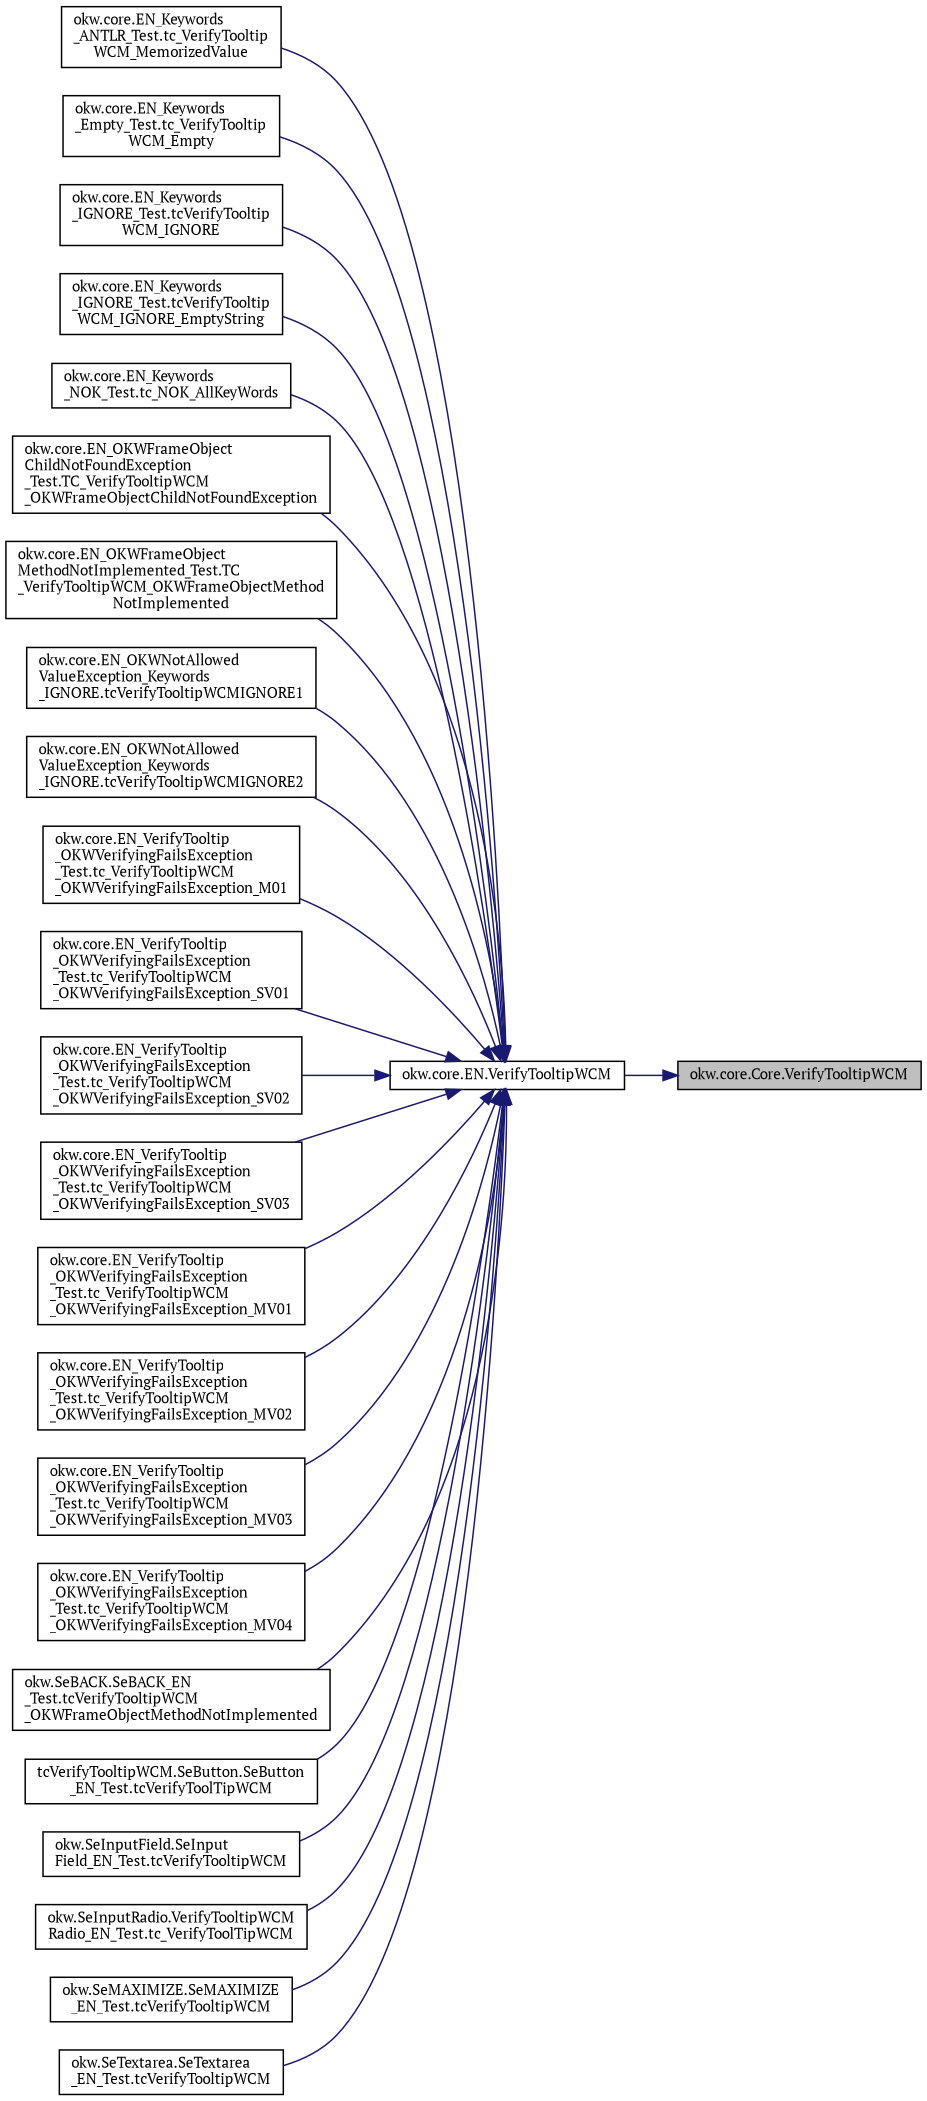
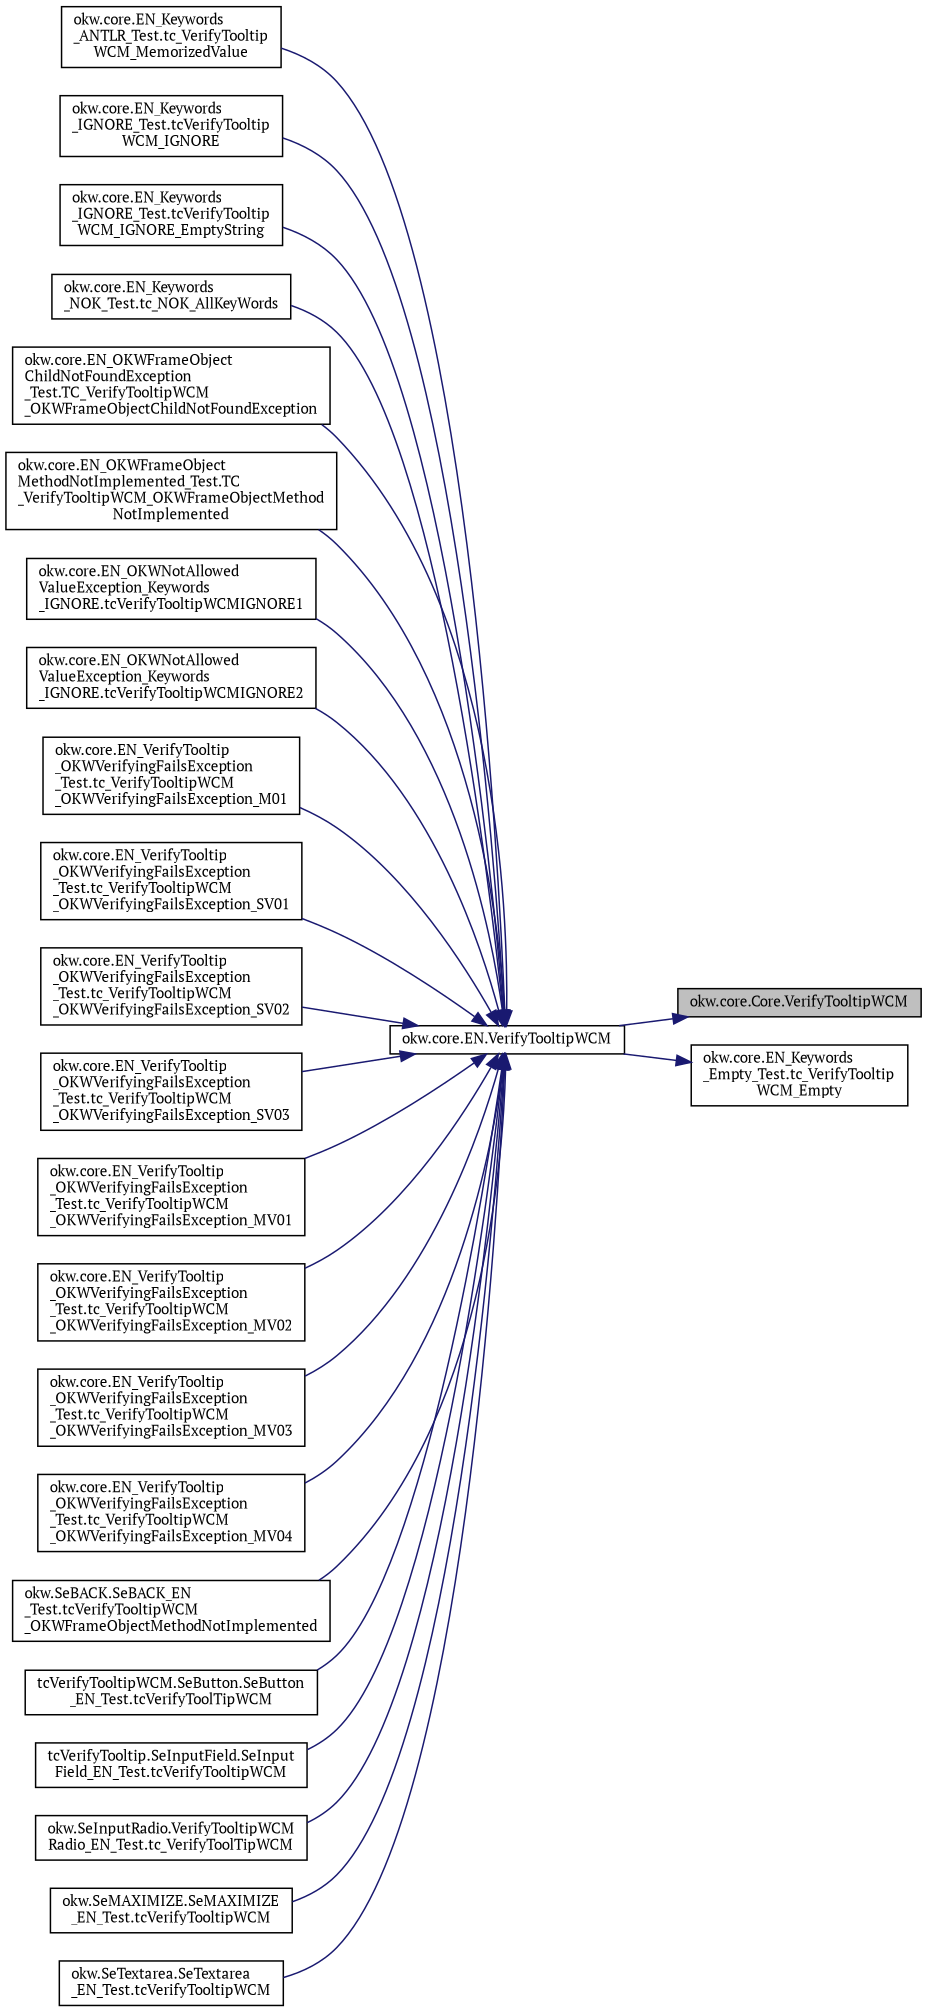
edge "okw.core.EN_Keywords _Empty_Test.tc_VerifyTooltip WCM_Empty" -> "okw.core.EN.VerifyTooltipWCM": reversed
node "okw.SeInputField.SeInput Field_EN_Test.tcVerifyTooltipWCM": label "okw.SeInputField.SeInput Field_EN_Test.tcVerifyTooltipWCM" -> "tcVerifyTooltip.SeInputField.SeInput Field_EN_Test.tcVerifyTooltipWCM"
